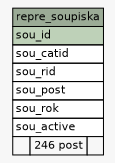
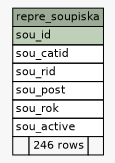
node "repre_soupiska": text "246 post" -> "246 rows"
